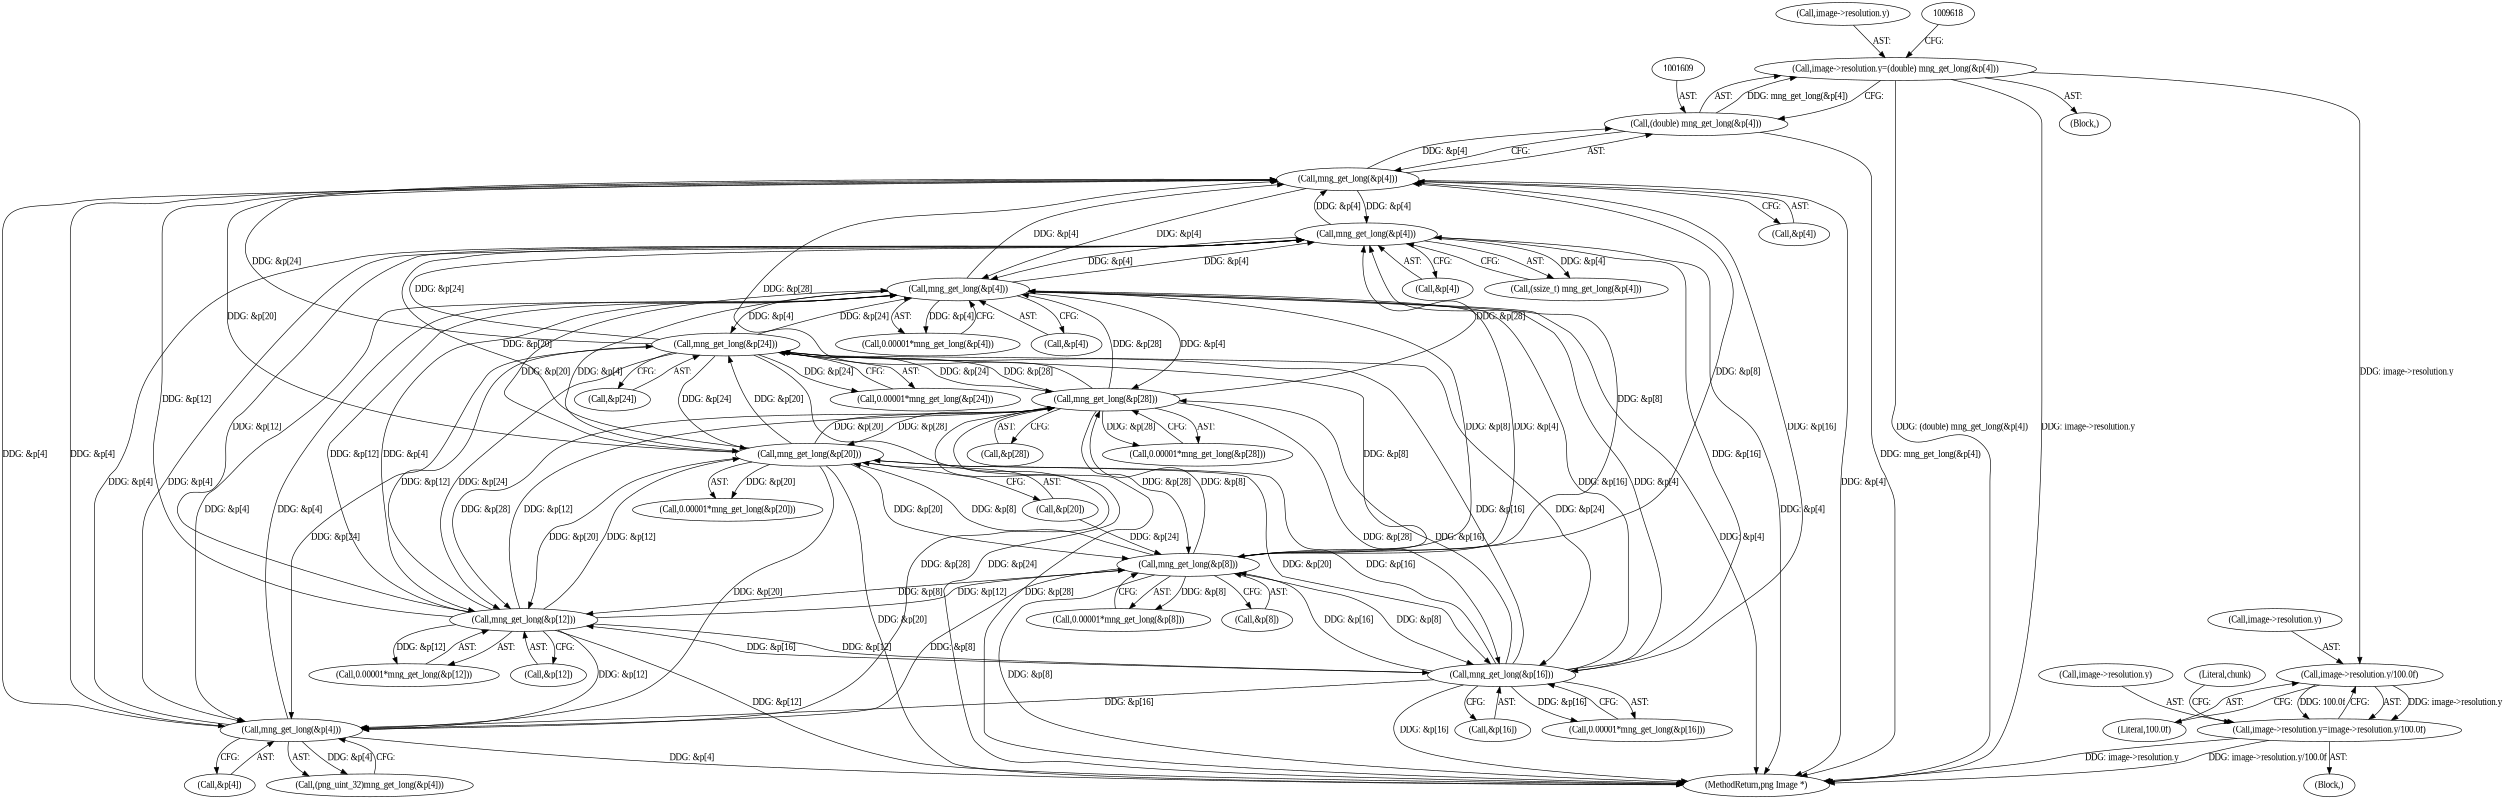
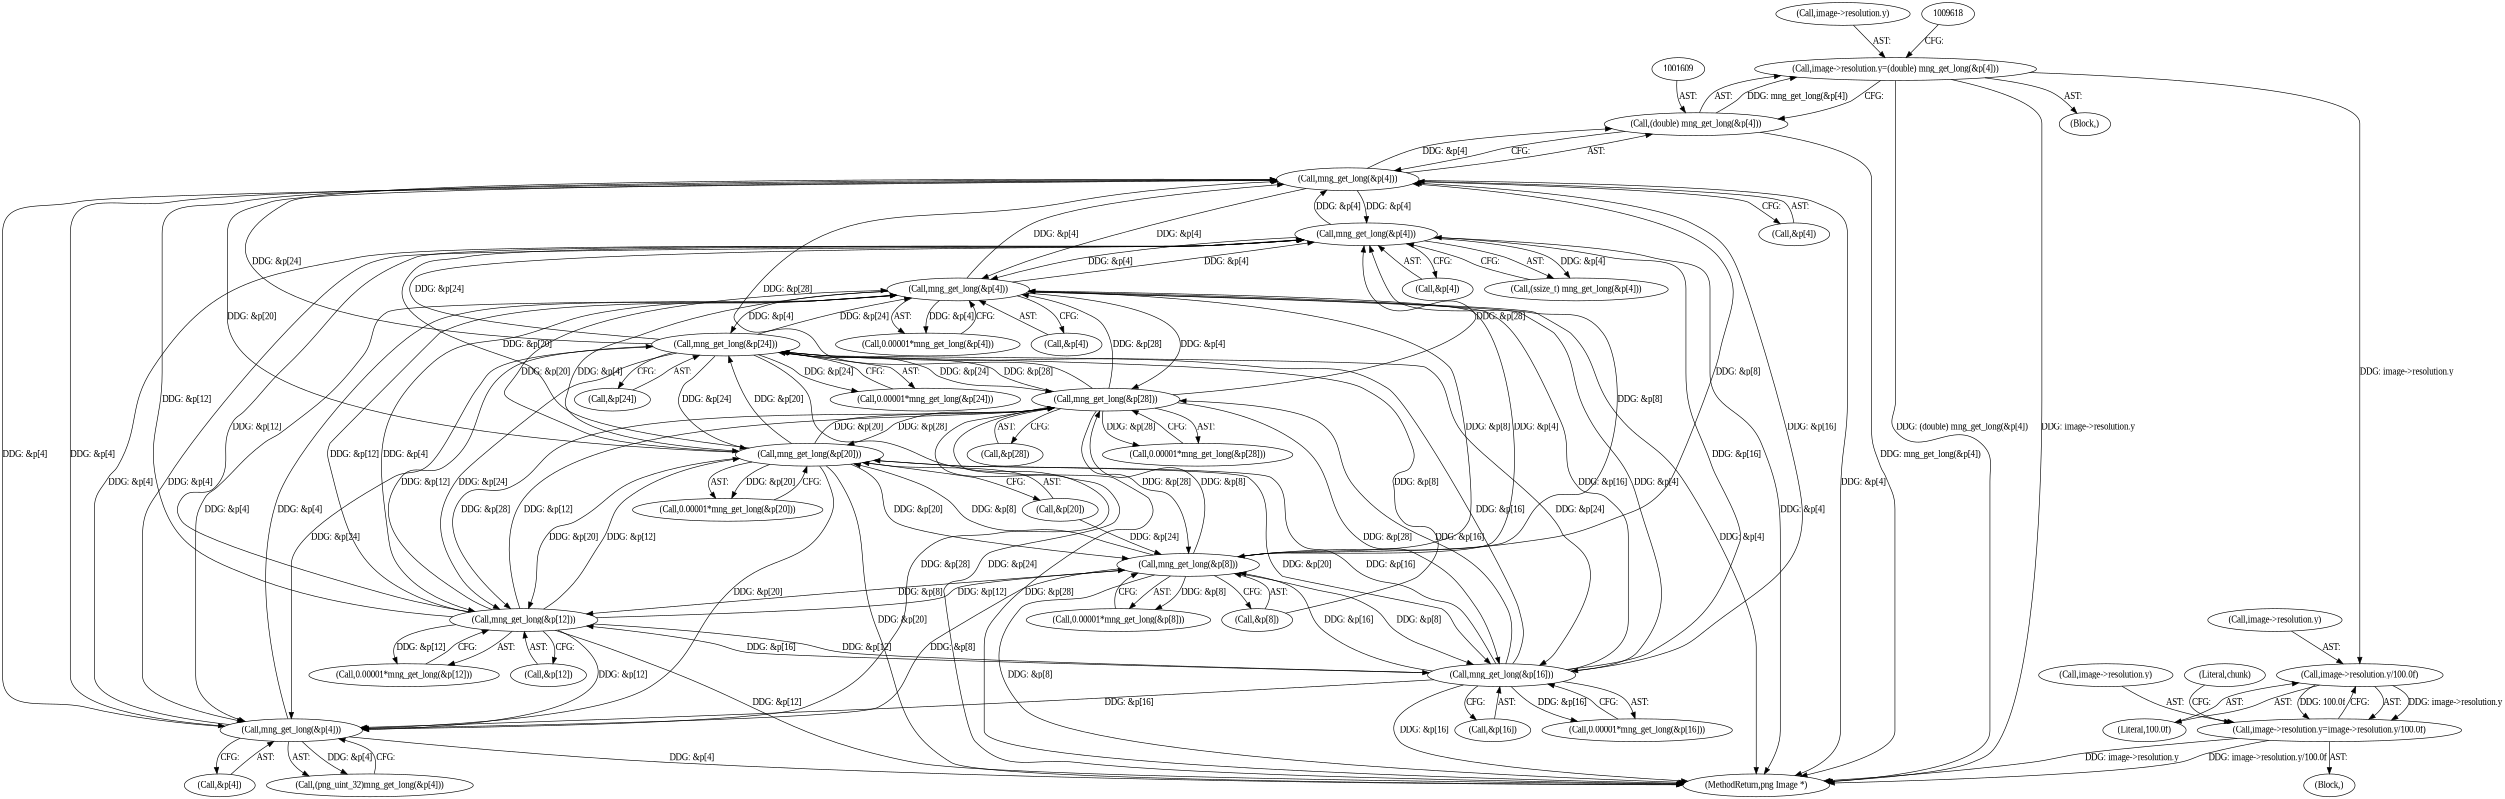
edge "(Call,mng_get_long(&p[8]))" -> "(Call,mng_get_long(&p[24]))": now "(Call,&p[8])" -> "(Call,mng_get_long(&p[24]))"
edge "(Call,0.00001*mng_get_long(&p[20]))" -> "(Call,mng_get_long(&p[20]))": added, label "CFG:"
edge "(Call,0.00001*mng_get_long(&p[12]))" -> "(Call,mng_get_long(&p[12]))": label "AST: " -> "CFG: "
edge "(Call,image->resolution.y/100.0f)" -> "(Literal,100.0f)": label "CFG: " -> "AST: "
